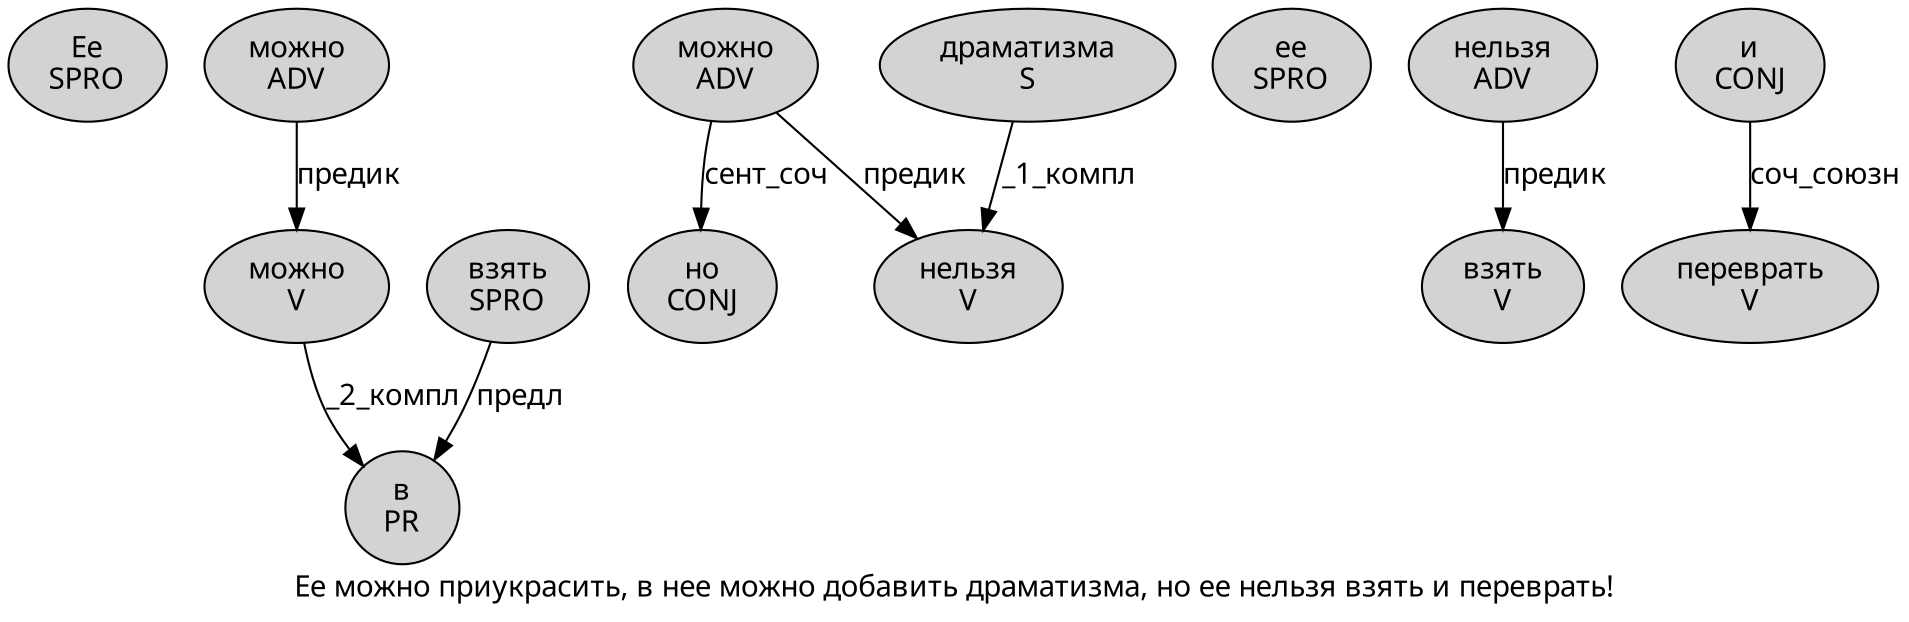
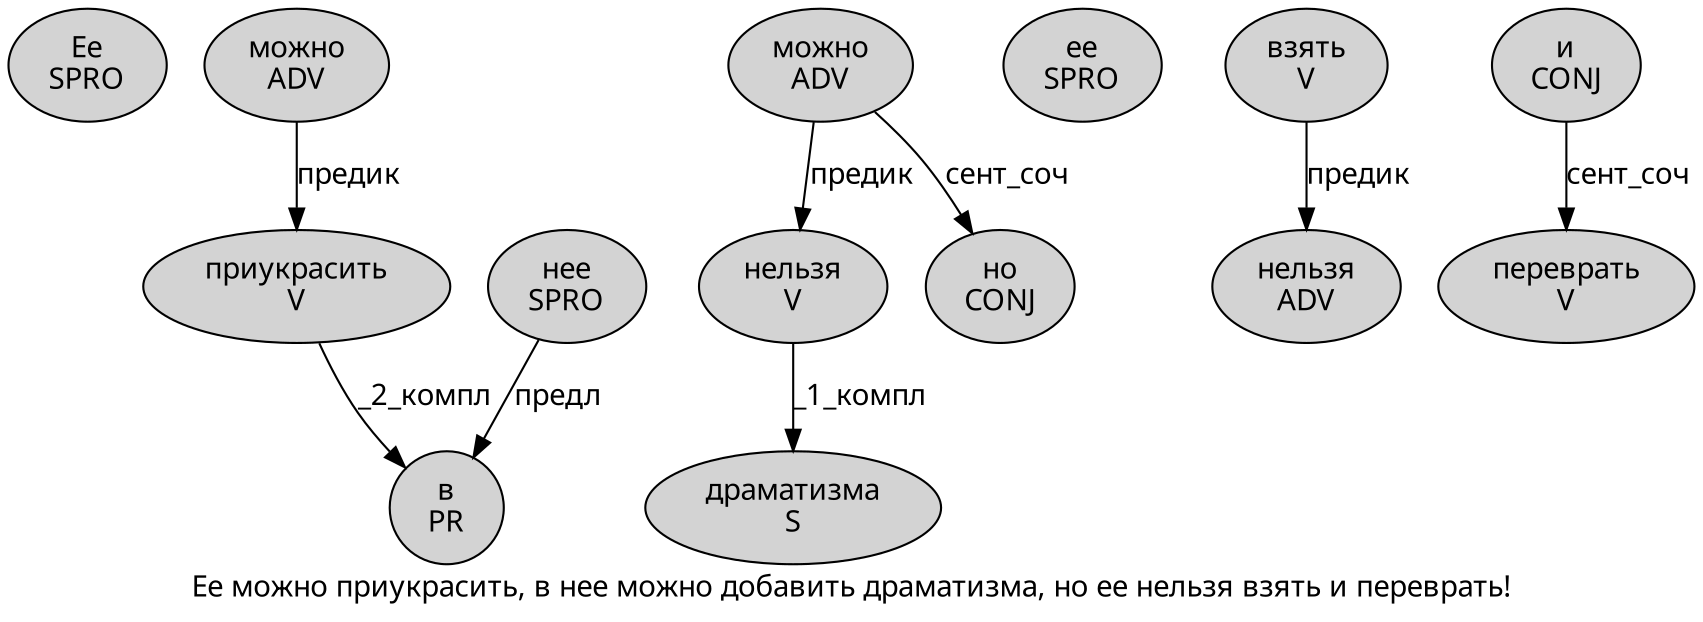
edge "нельзя ADV" -> "взять V": reversed
edge "драматизма S" -> "нельзя V": reversed
edge "и CONJ" -> "переврать V": label "соч_союзн" -> "сент_соч"
node "можно V": label "можно V" -> "приукрасить V"
node "взять SPRO": label "взять SPRO" -> "нее SPRO"
